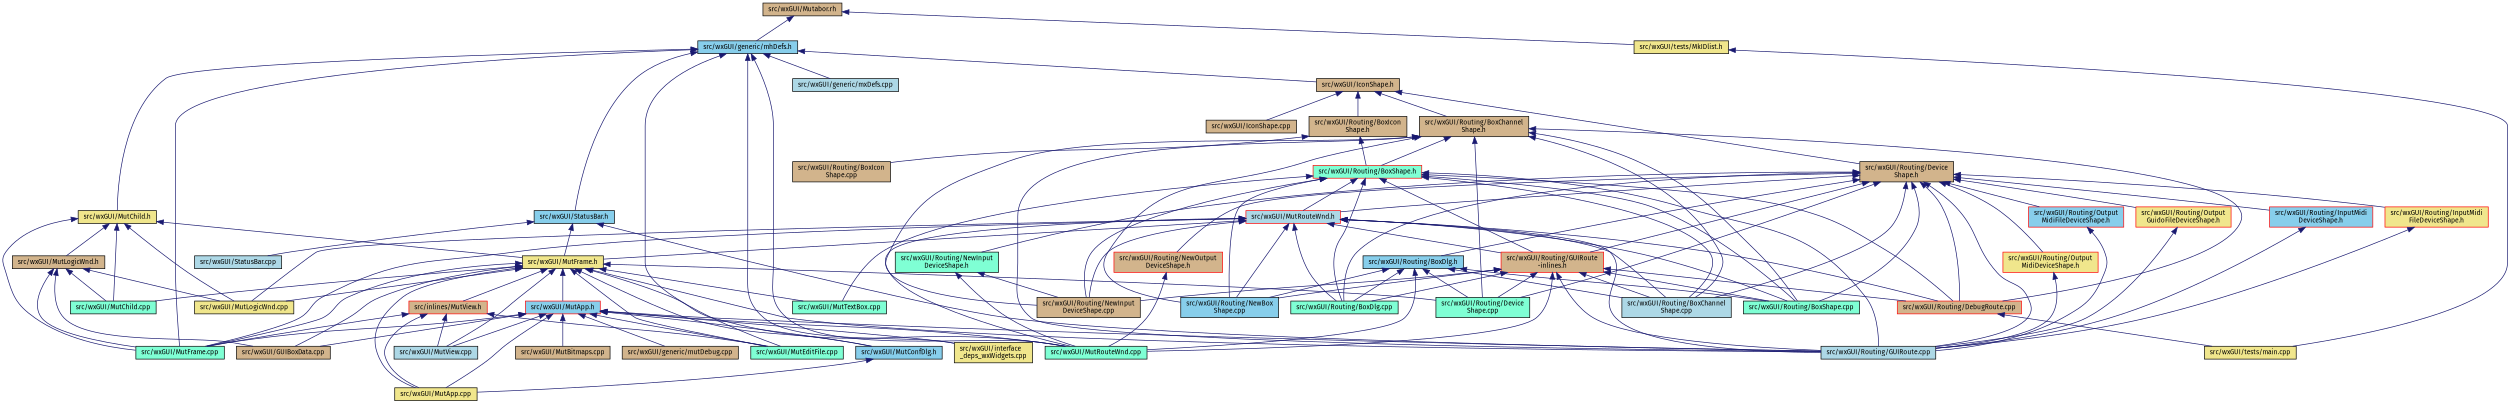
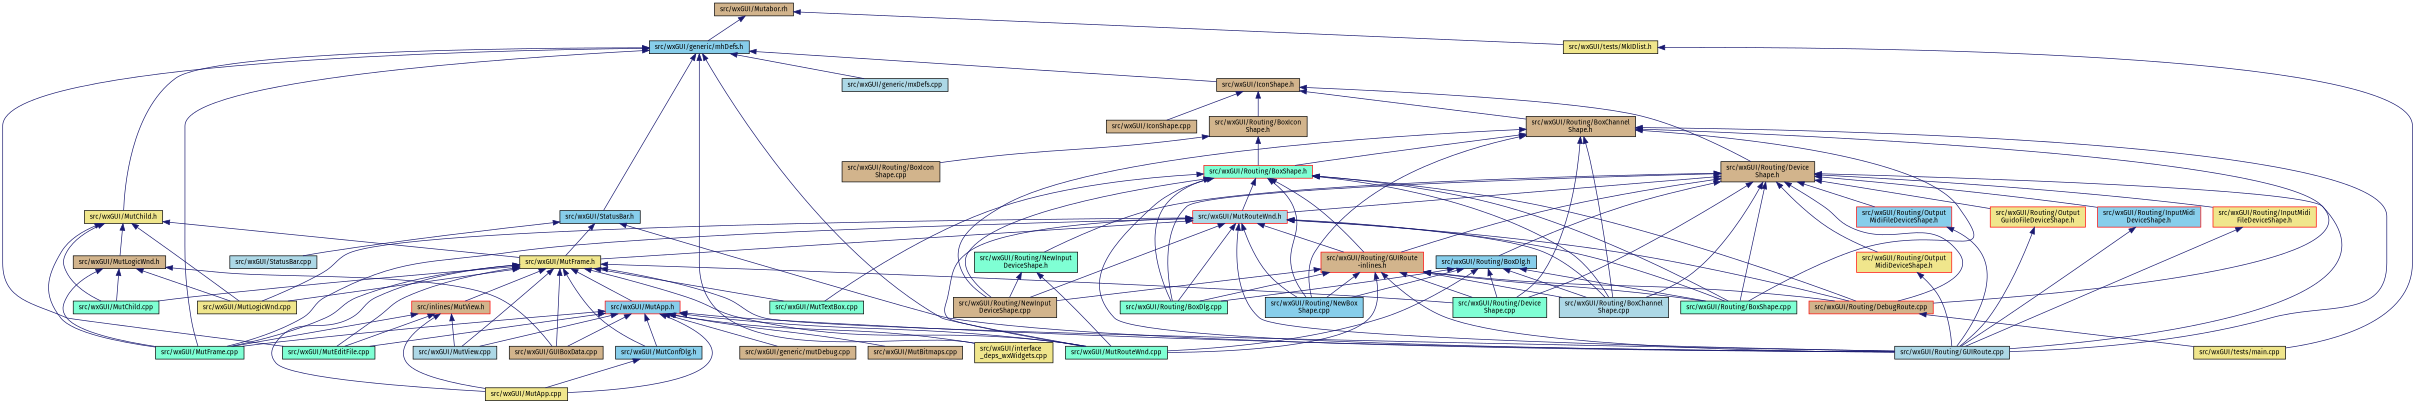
node "src/wxGUI/Routing/NewOutput DeviceShape.h": removed
